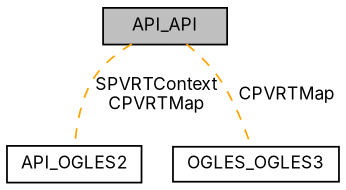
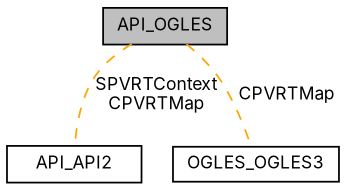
node "API_API": label "API_API" -> "API_OGLES"
node "API_OGLES2": label "API_OGLES2" -> "API_API2"
